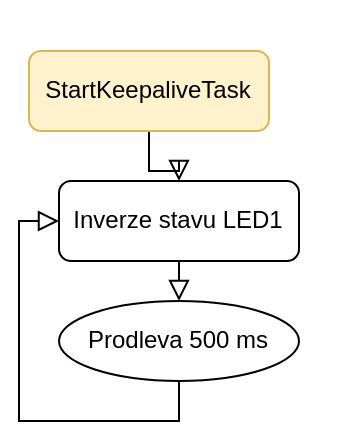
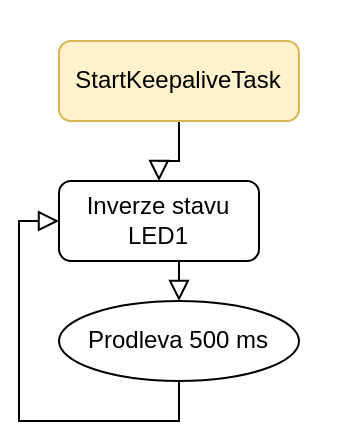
node "StartKeepaliveTask": moved (149, 91) -> (179, 81)
node "Inverze stavu LED1": size 240x80 -> 200x80
